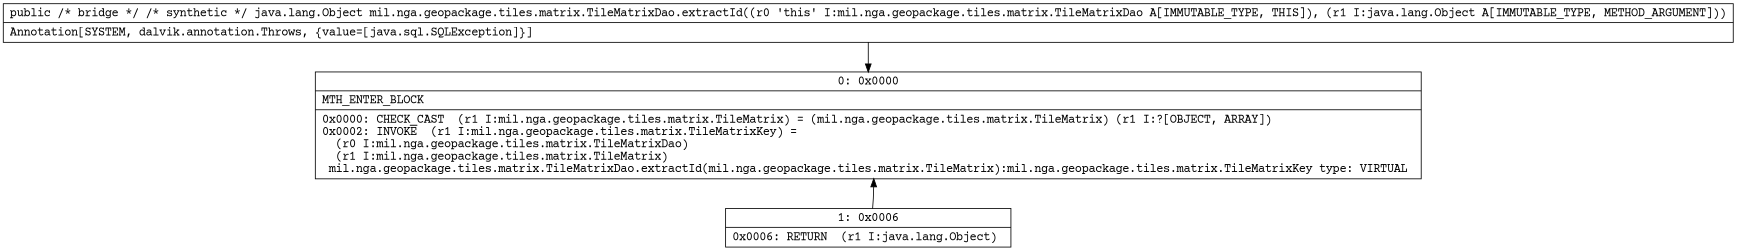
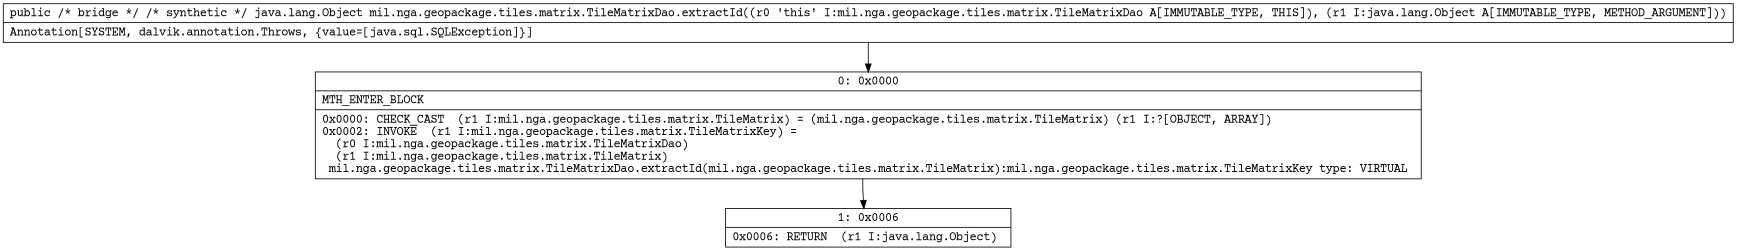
edge "1: 0x0006" -> "0: 0x0000": reversed
